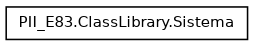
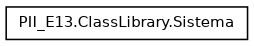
node "PII_E83.ClassLibrary.Sistema": label "PII_E83.ClassLibrary.Sistema" -> "PII_E13.ClassLibrary.Sistema"
